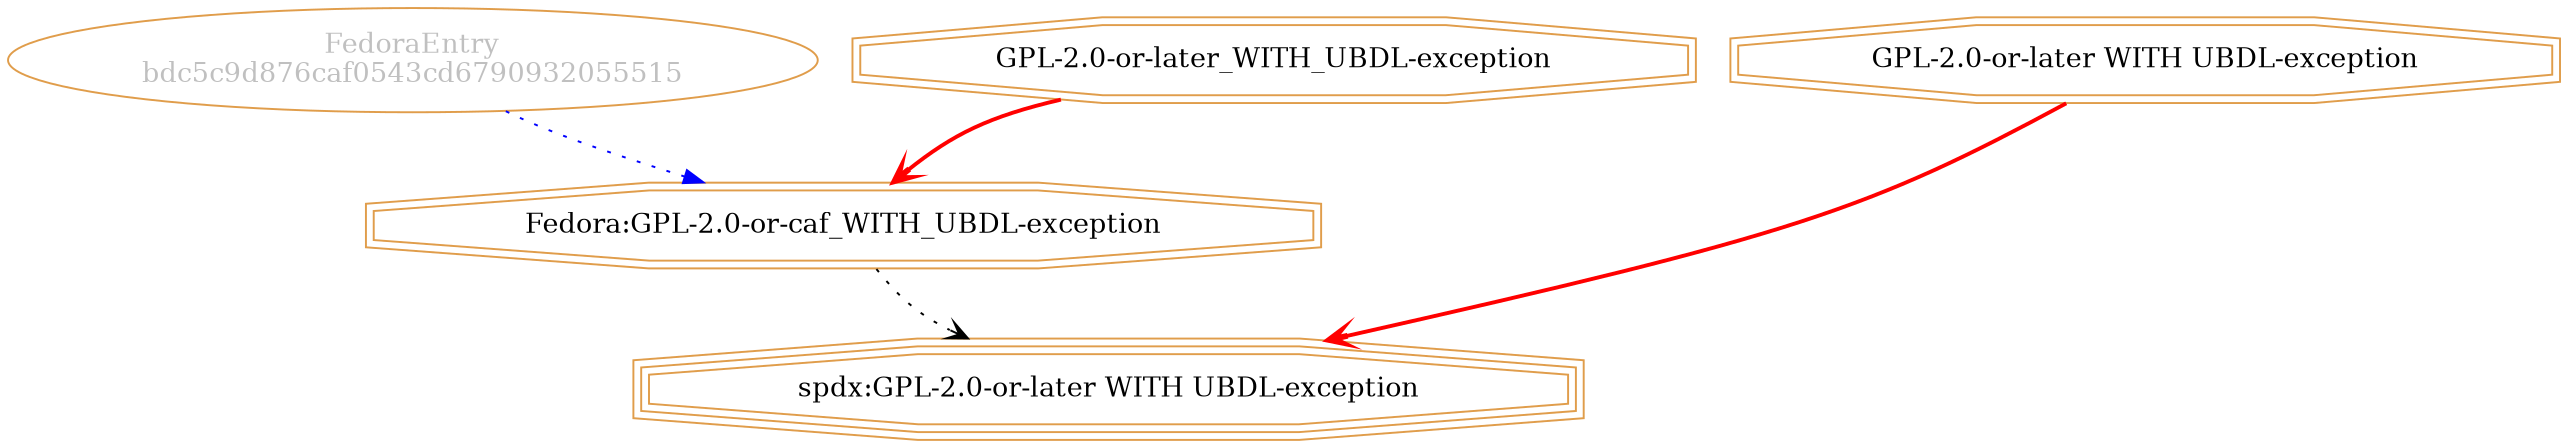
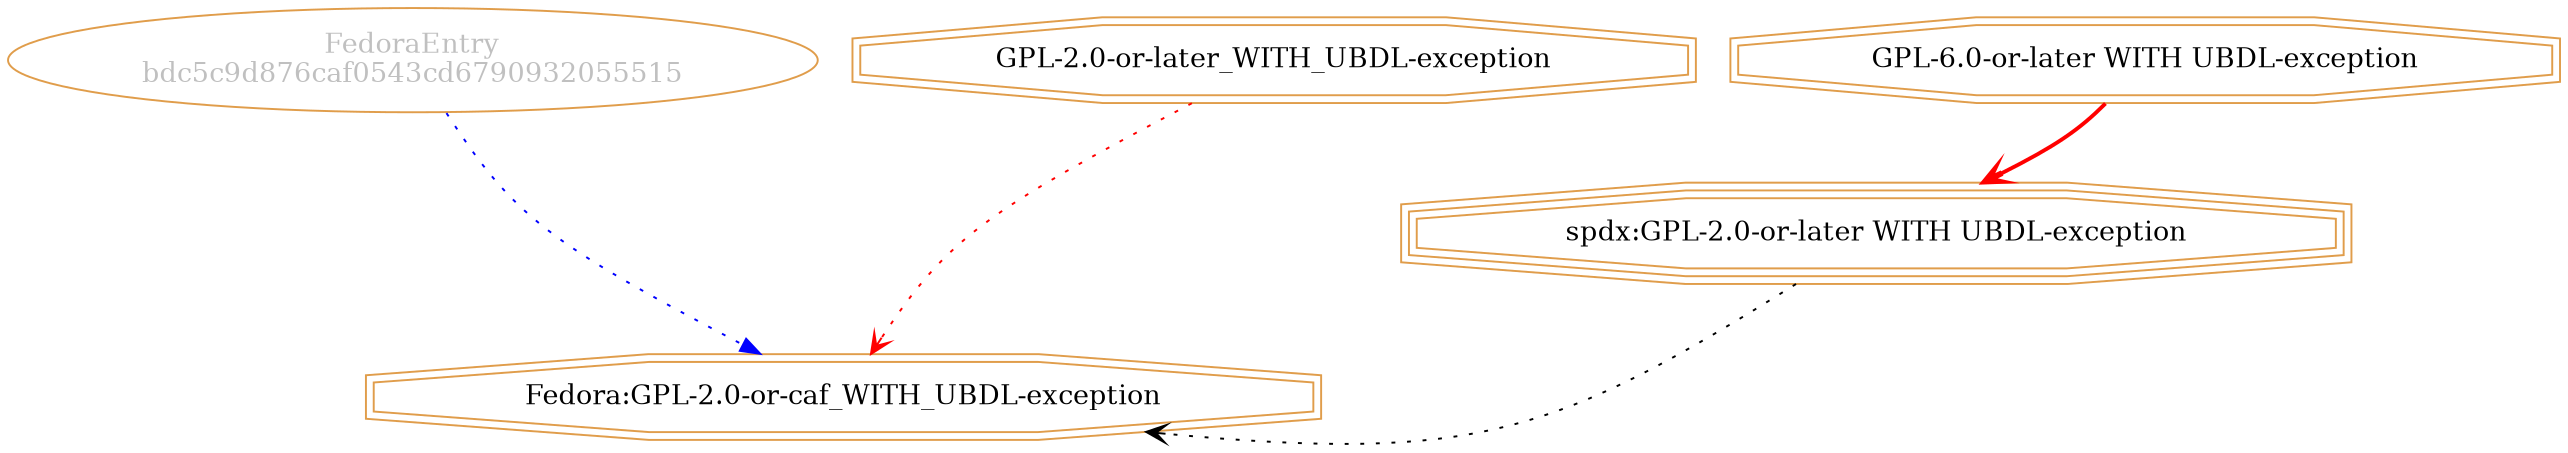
node "GPL-2.0-or-later WITH UBDL-exception": label "GPL-2.0-or-later WITH UBDL-exception" -> "GPL-6.0-or-later WITH UBDL-exception"
edge "GPL-2.0-or-later_WITH_UBDL-exception" -> "Fedora:GPL-2.0-or-caf_WITH_UBDL-exception": style bold -> dotted
edge "Fedora:GPL-2.0-or-caf_WITH_UBDL-exception" -> "spdx:GPL-2.0-or-later WITH UBDL-exception": reversed
